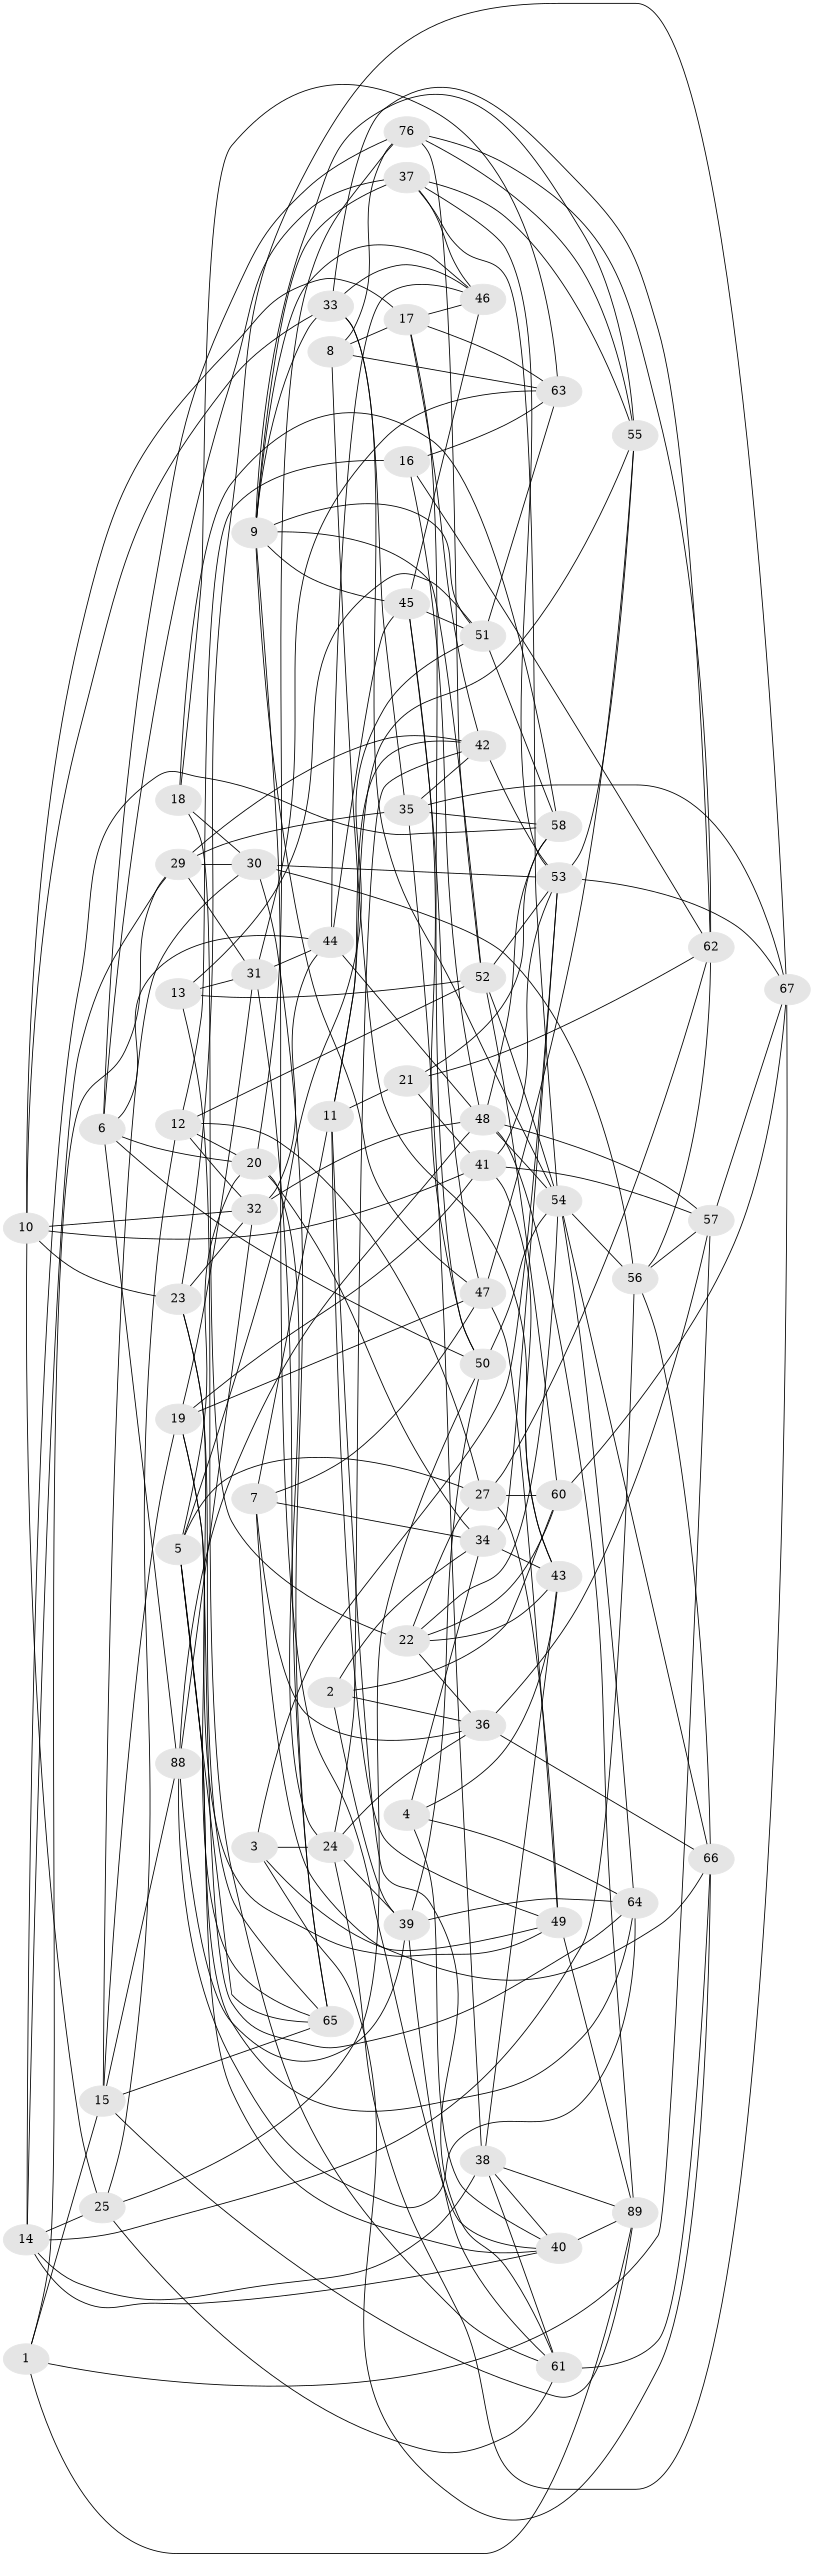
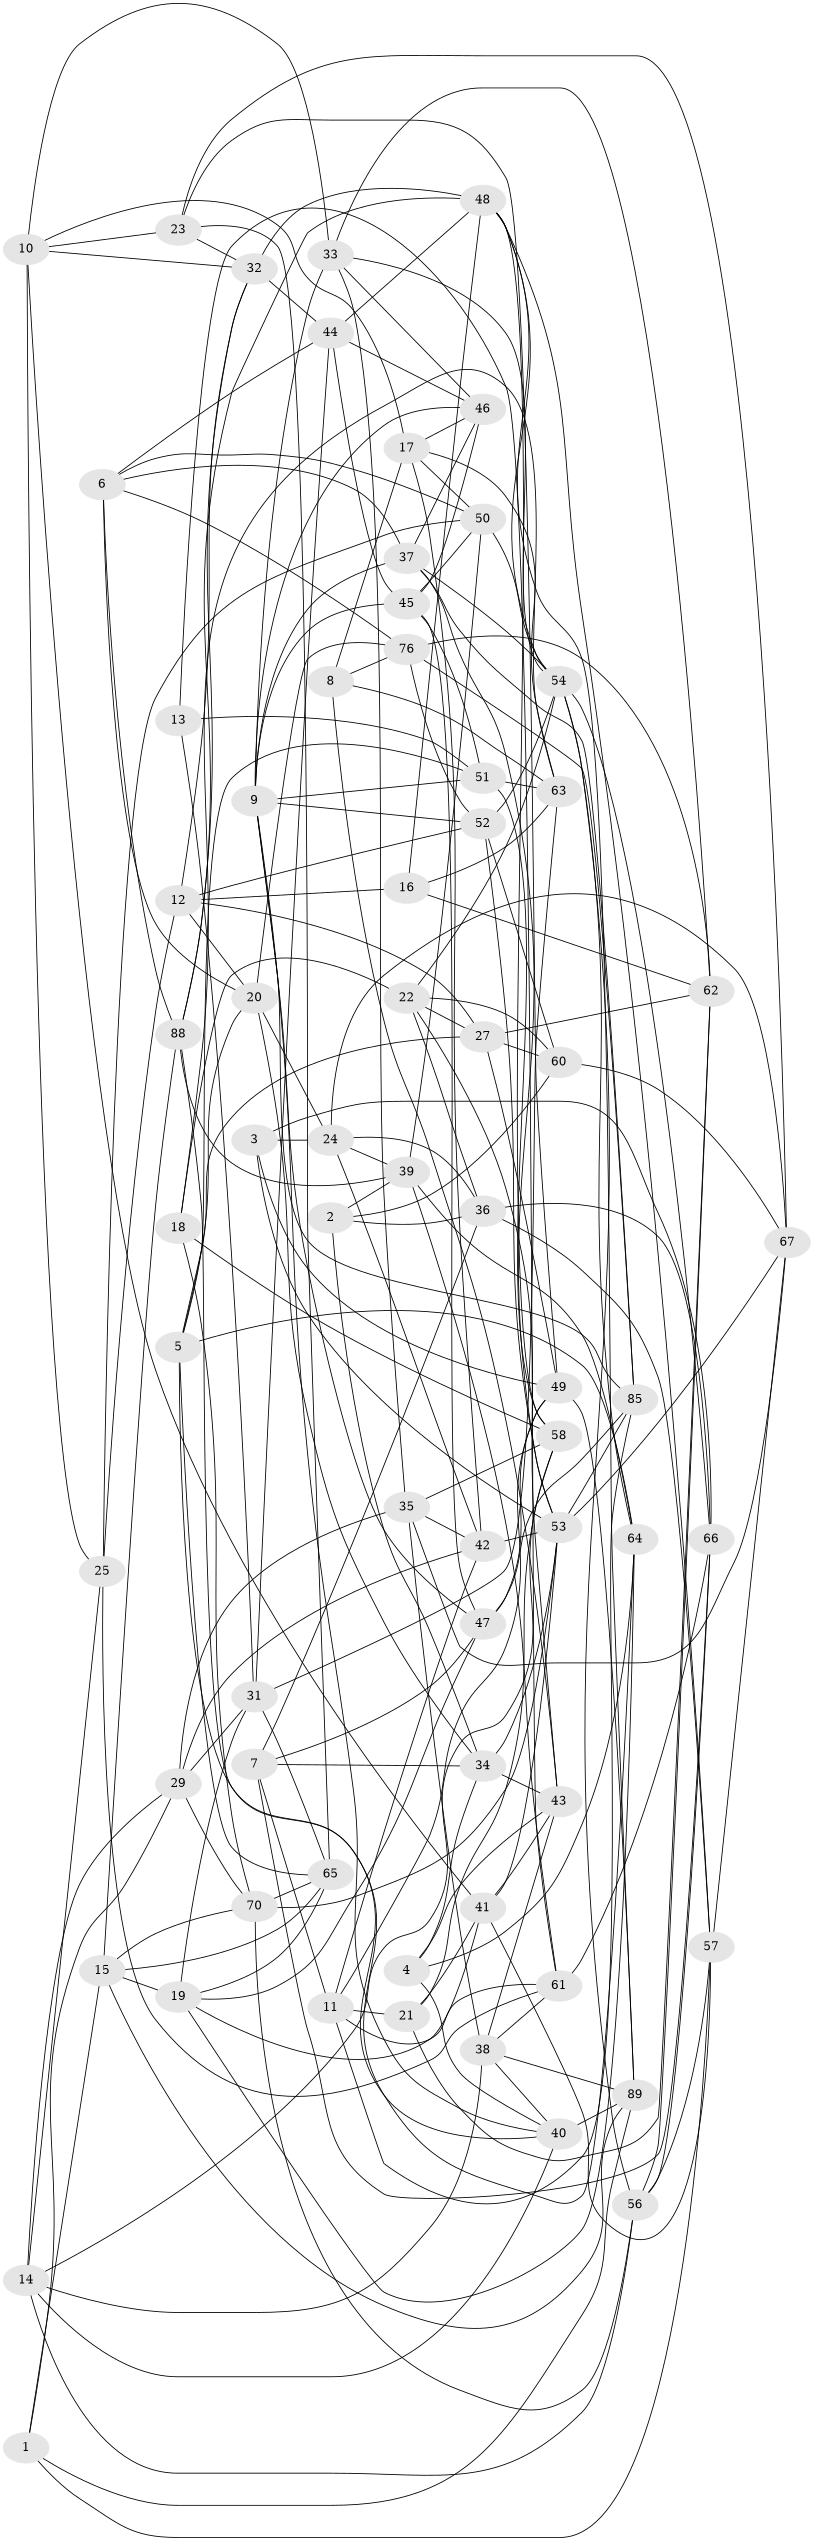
node "55": label "55" -> "85"
node "30": label "30" -> "70"
edge "52" -- "13": removed
